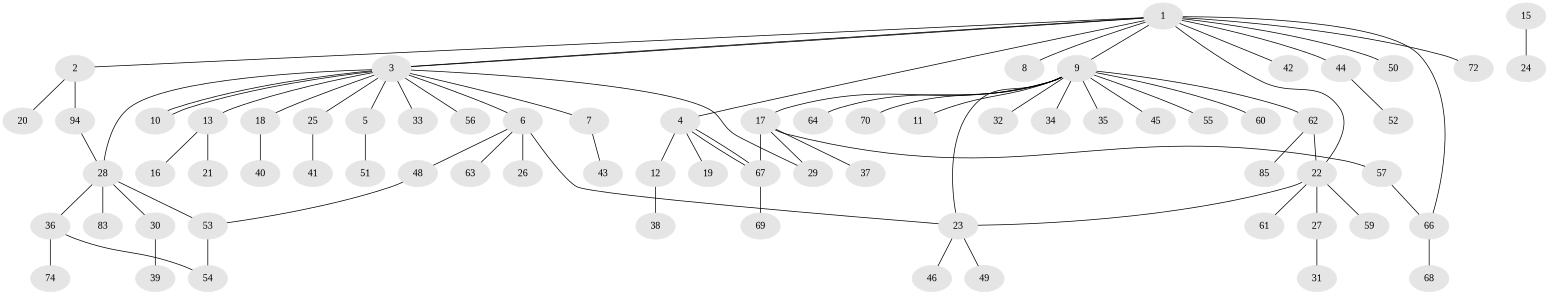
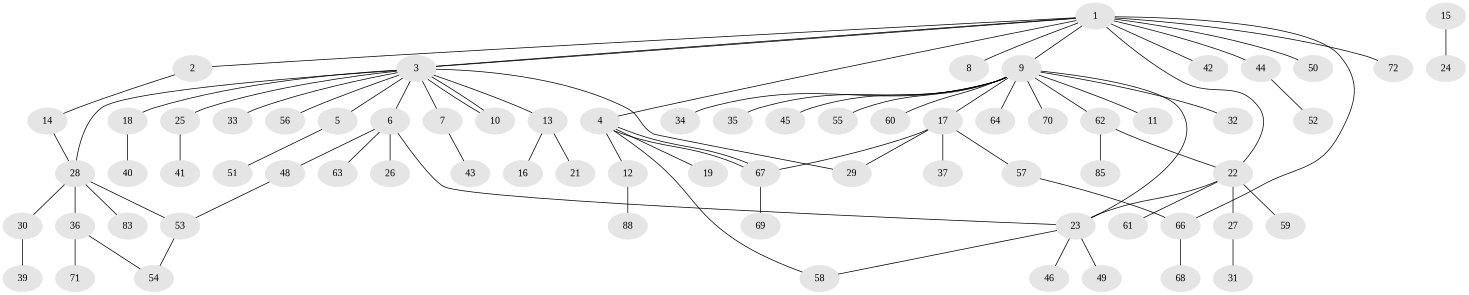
node "20": removed
node "94": label "94" -> "14"
node "38": label "38" -> "88"
node "74": label "74" -> "71"
node "58": added
